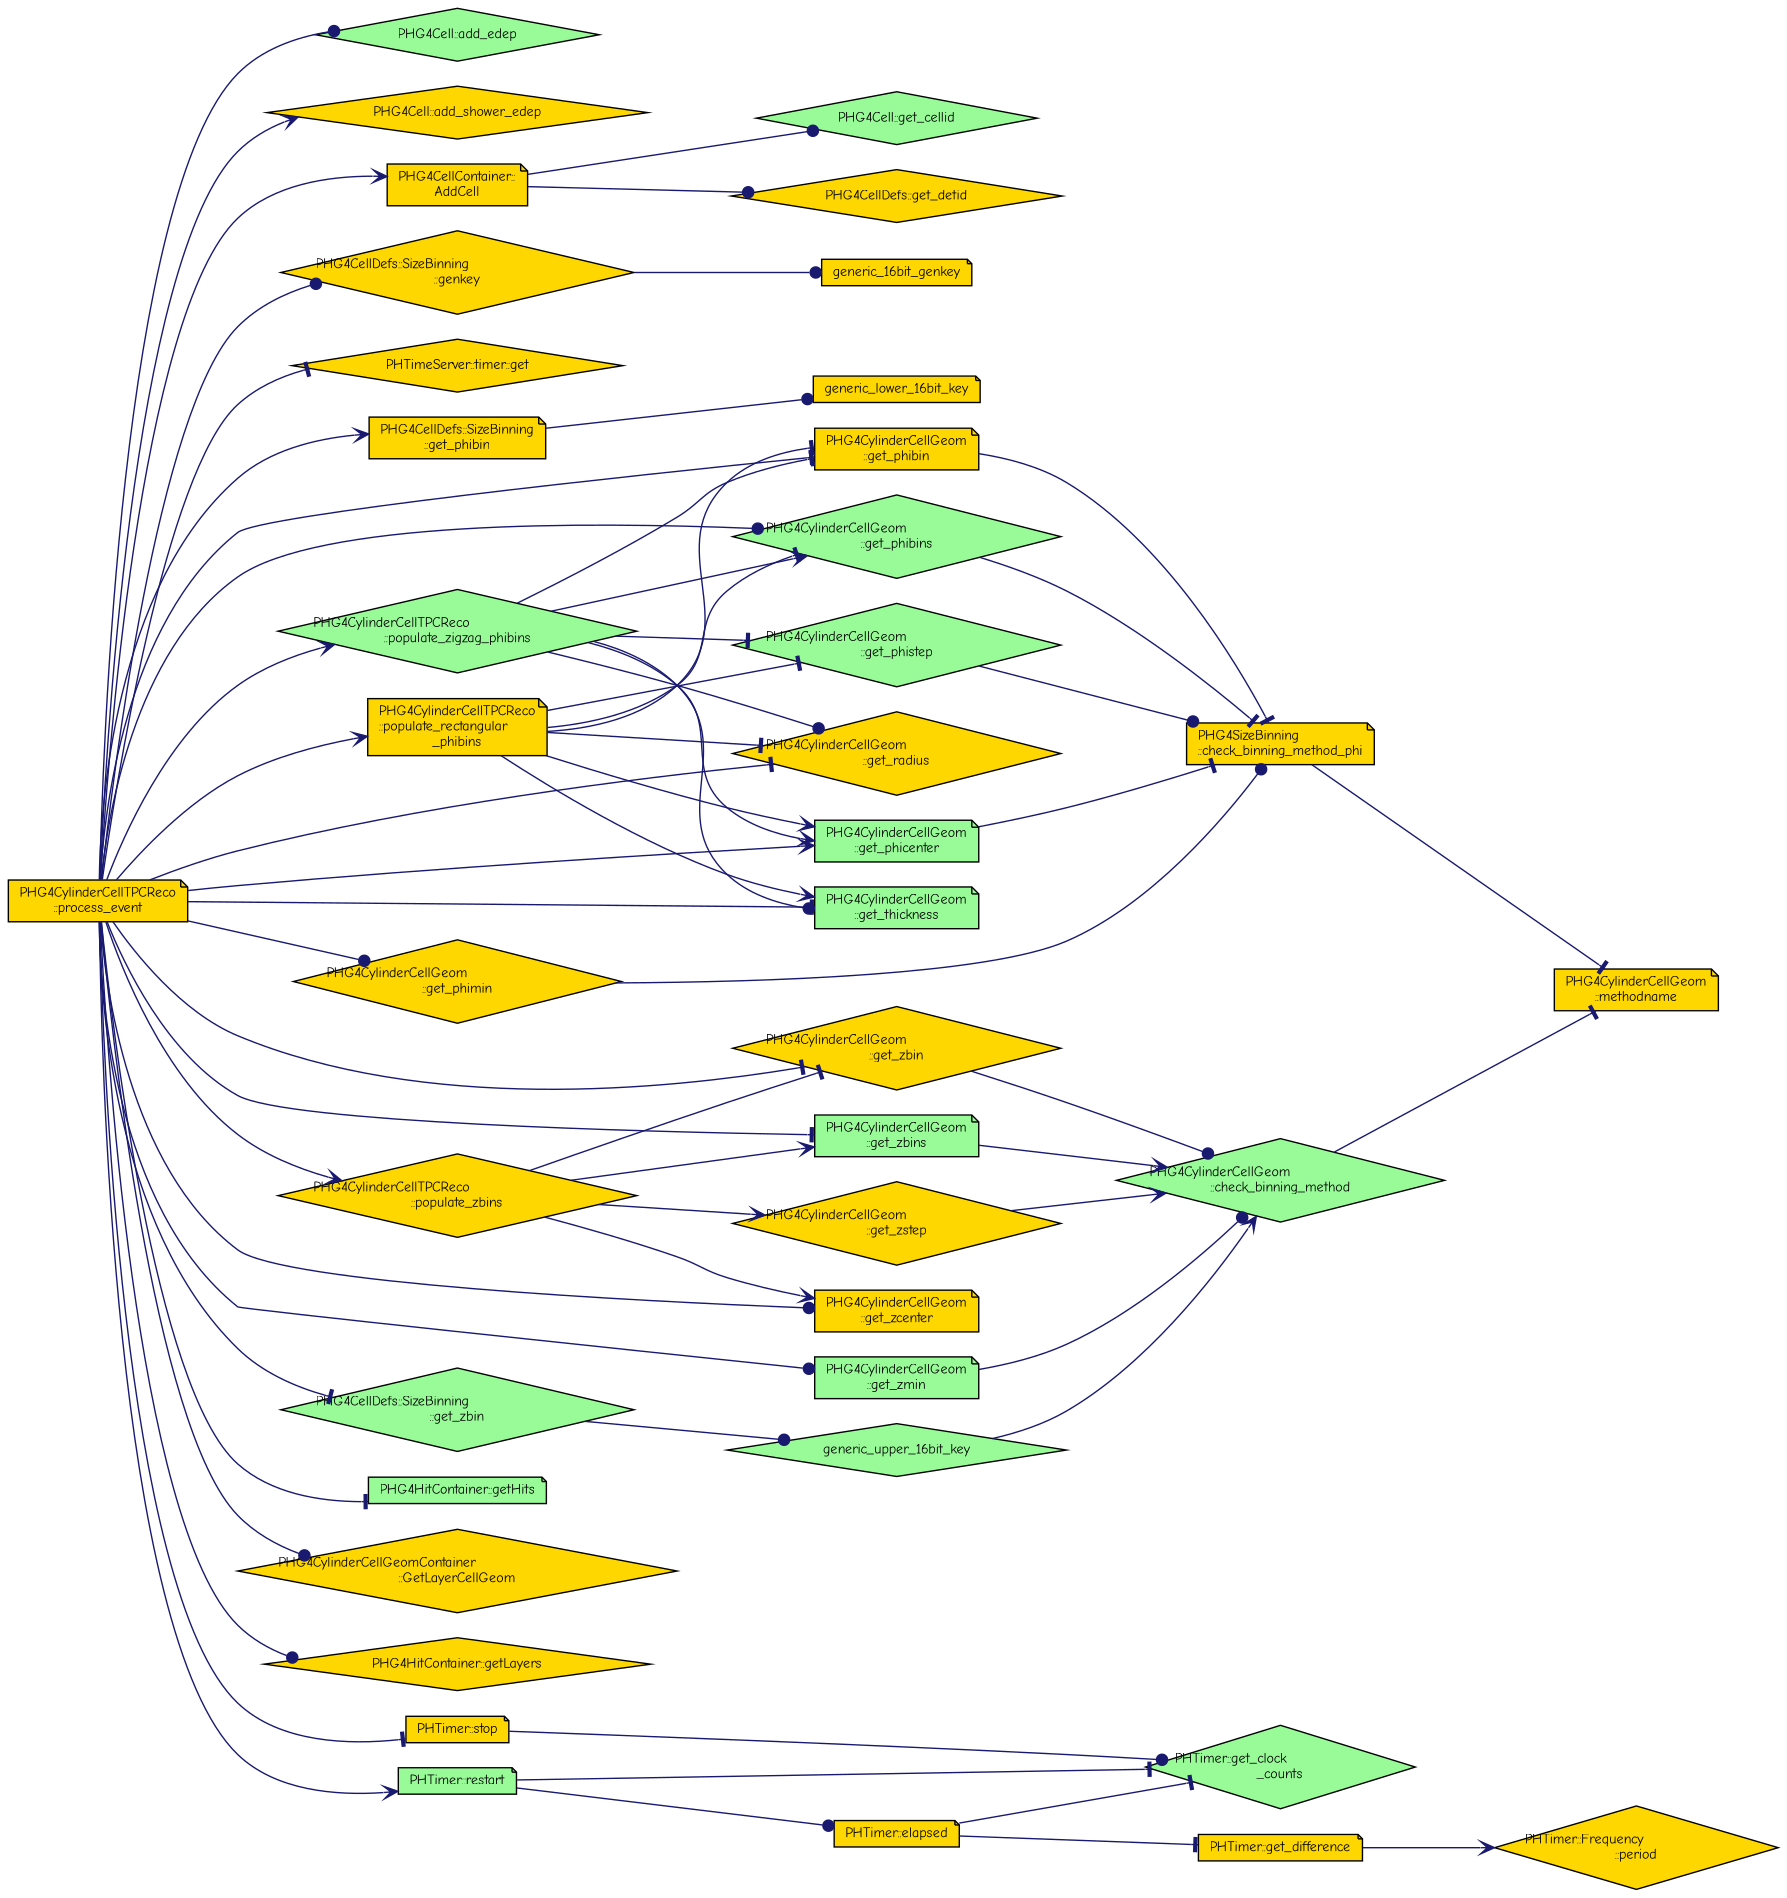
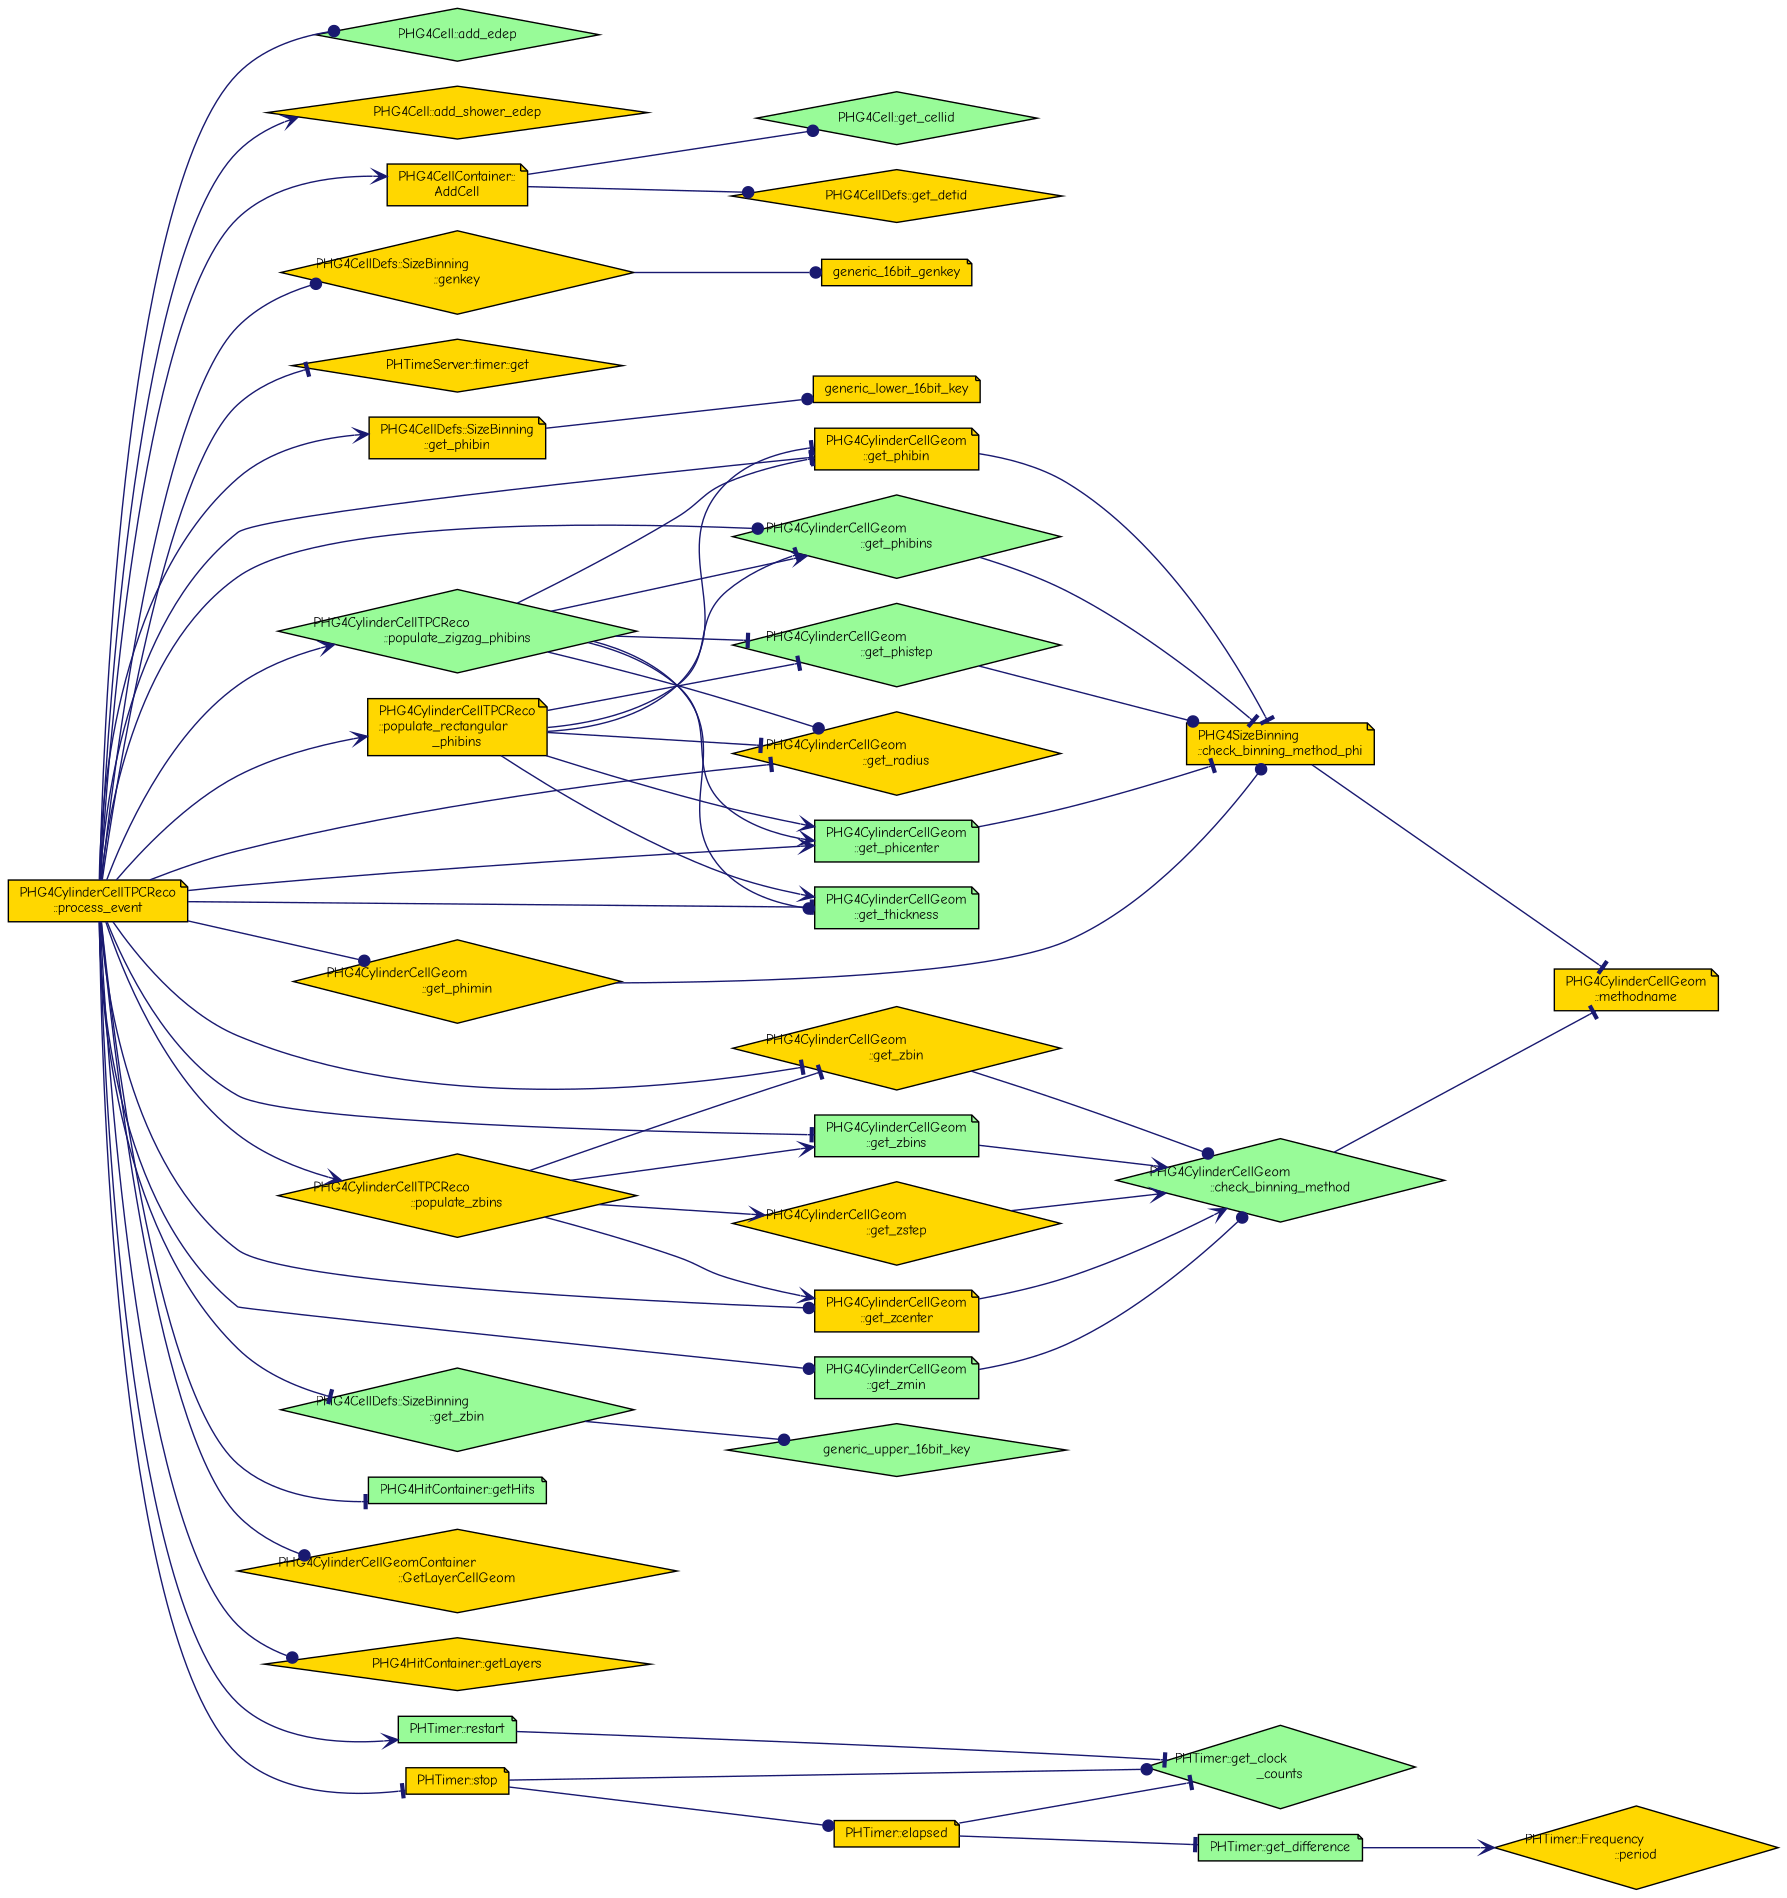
edge "generic_upper_16bit_key" -> "PHG4CylinderCellGeom ::check_binning_method": now "PHG4CylinderCellGeom ::get_zcenter" -> "PHG4CylinderCellGeom ::check_binning_method"
edge "PHTimer::restart" -> "PHTimer::elapsed": now "PHTimer::stop" -> "PHTimer::elapsed"
node "PHTimer::get_difference": fillcolor gold -> palegreen
